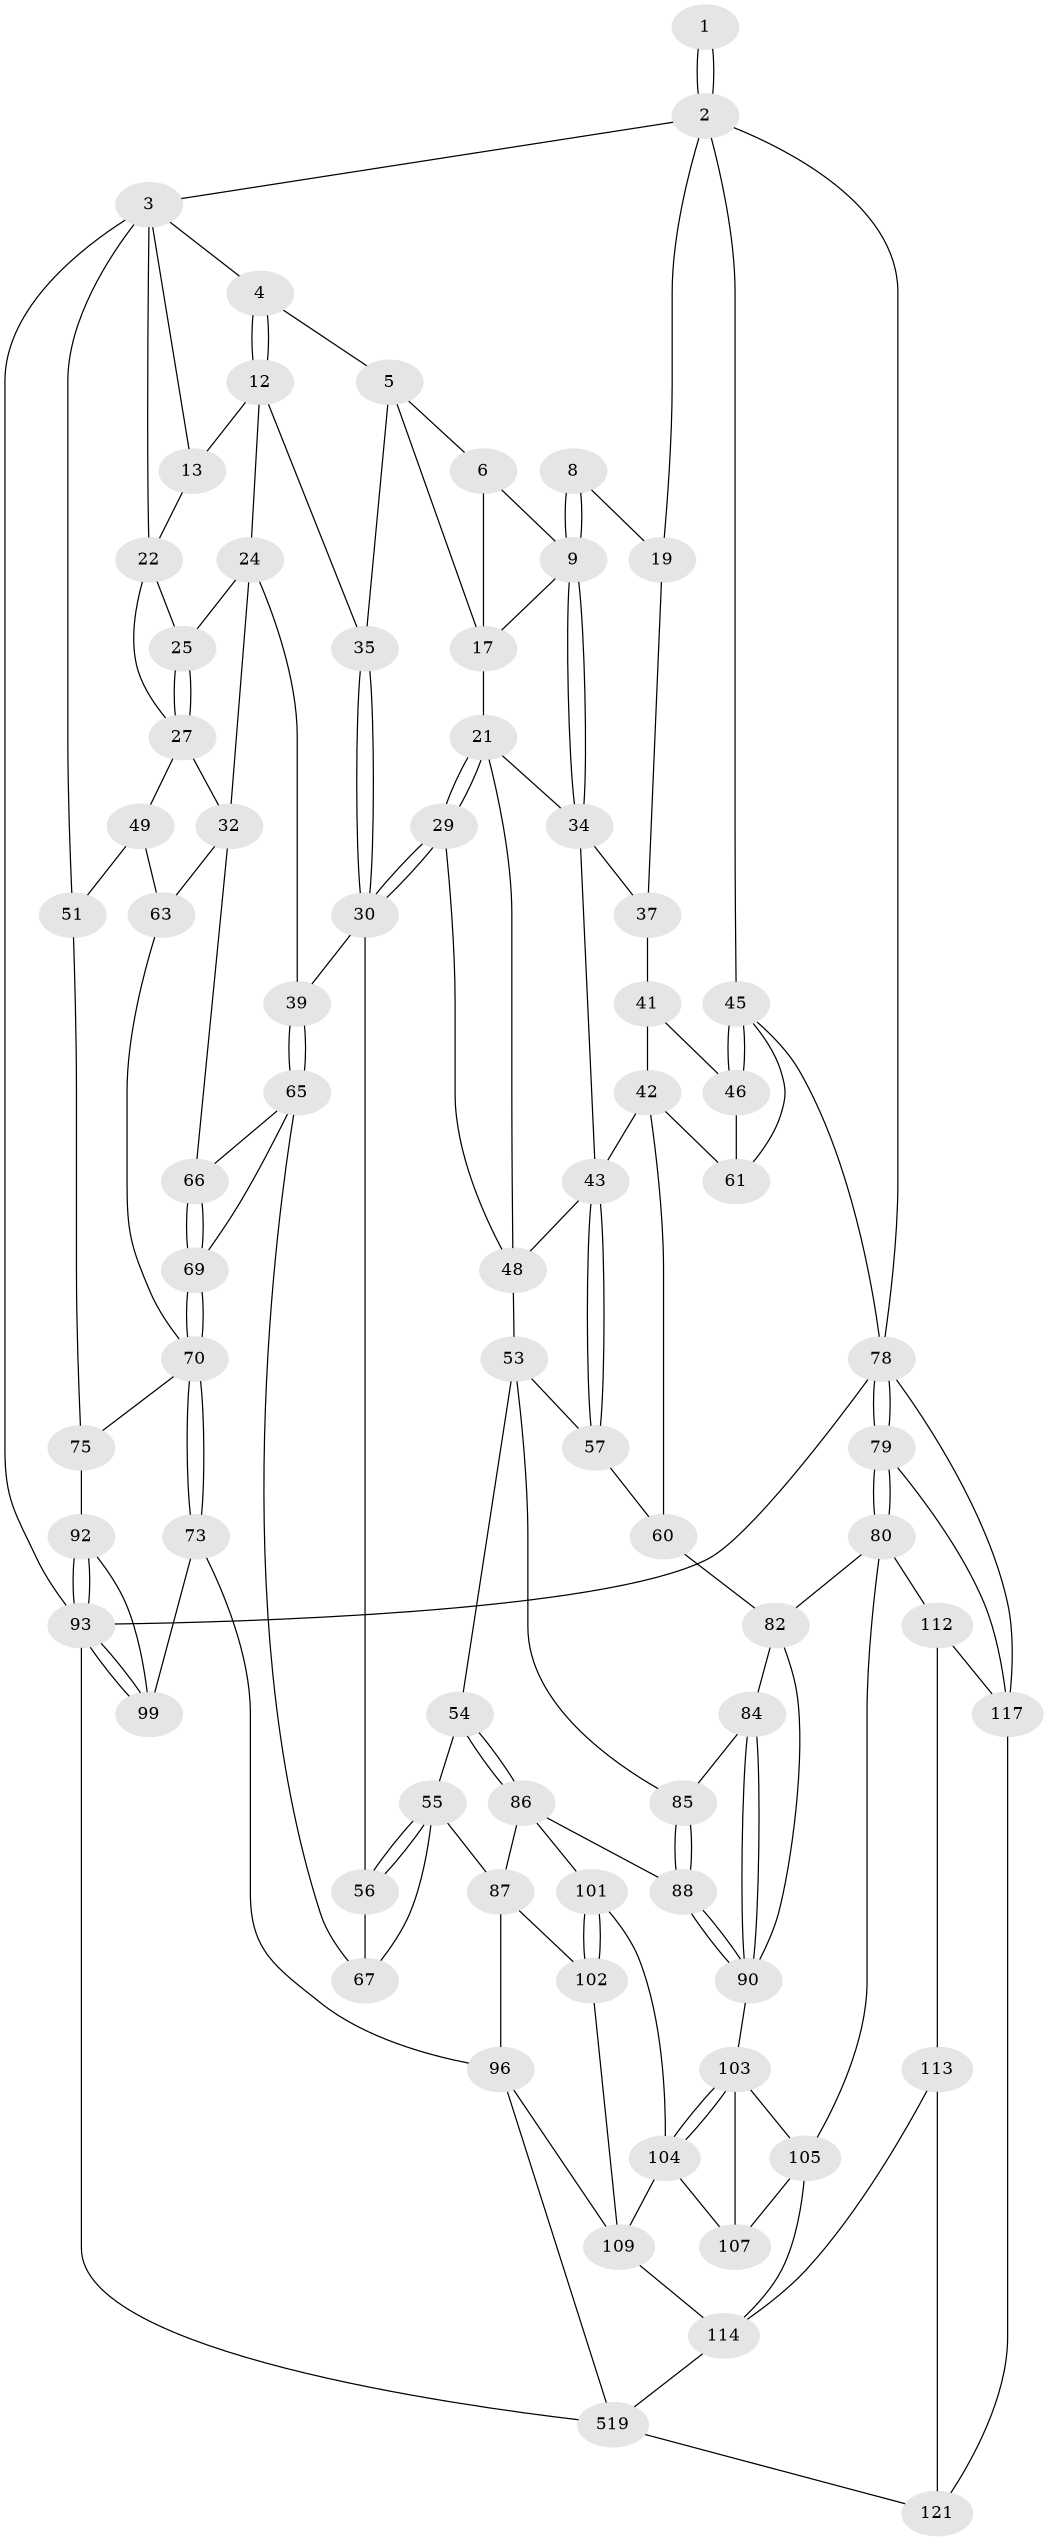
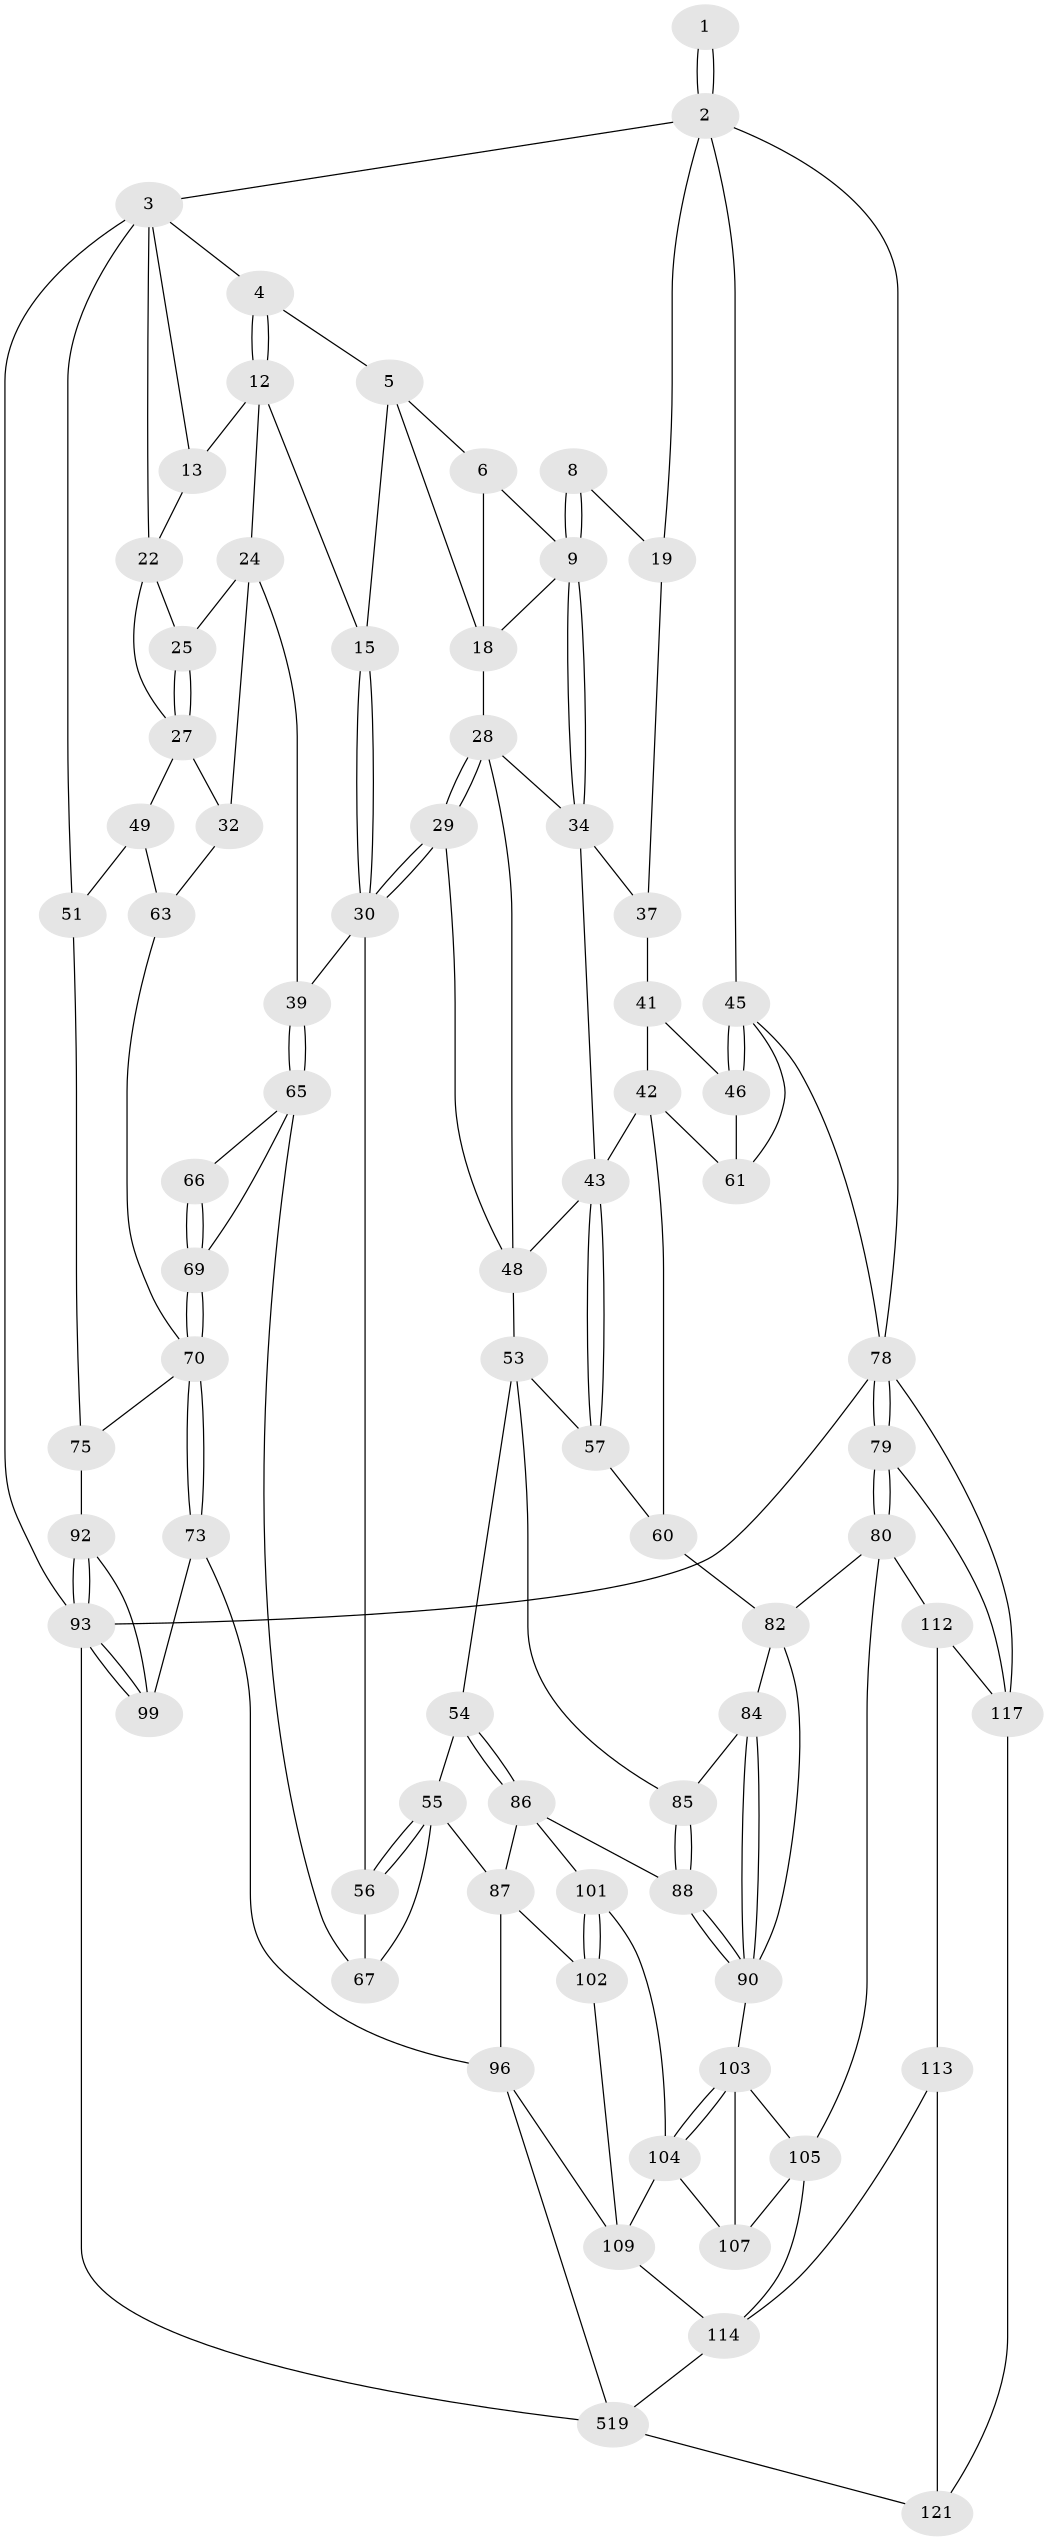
node "35": label "35" -> "15"
node "17": label "17" -> "18"
node "21": label "21" -> "28"
edge "32" -- "66": removed
